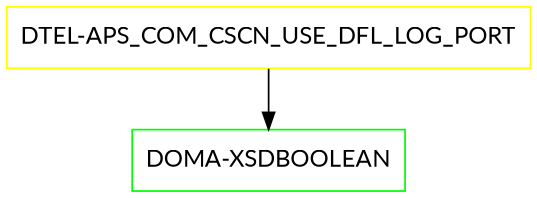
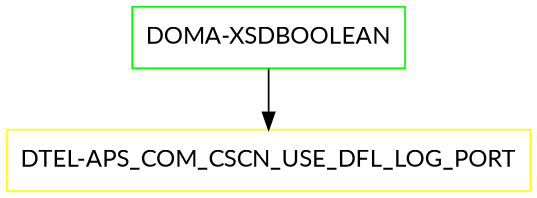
edge "DTEL-APS_COM_CSCN_USE_DFL_LOG_PORT" -> "DOMA-XSDBOOLEAN": reversed
